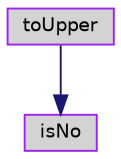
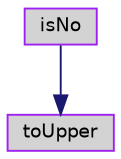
edge "toUpper" -> "isNo": reversed
